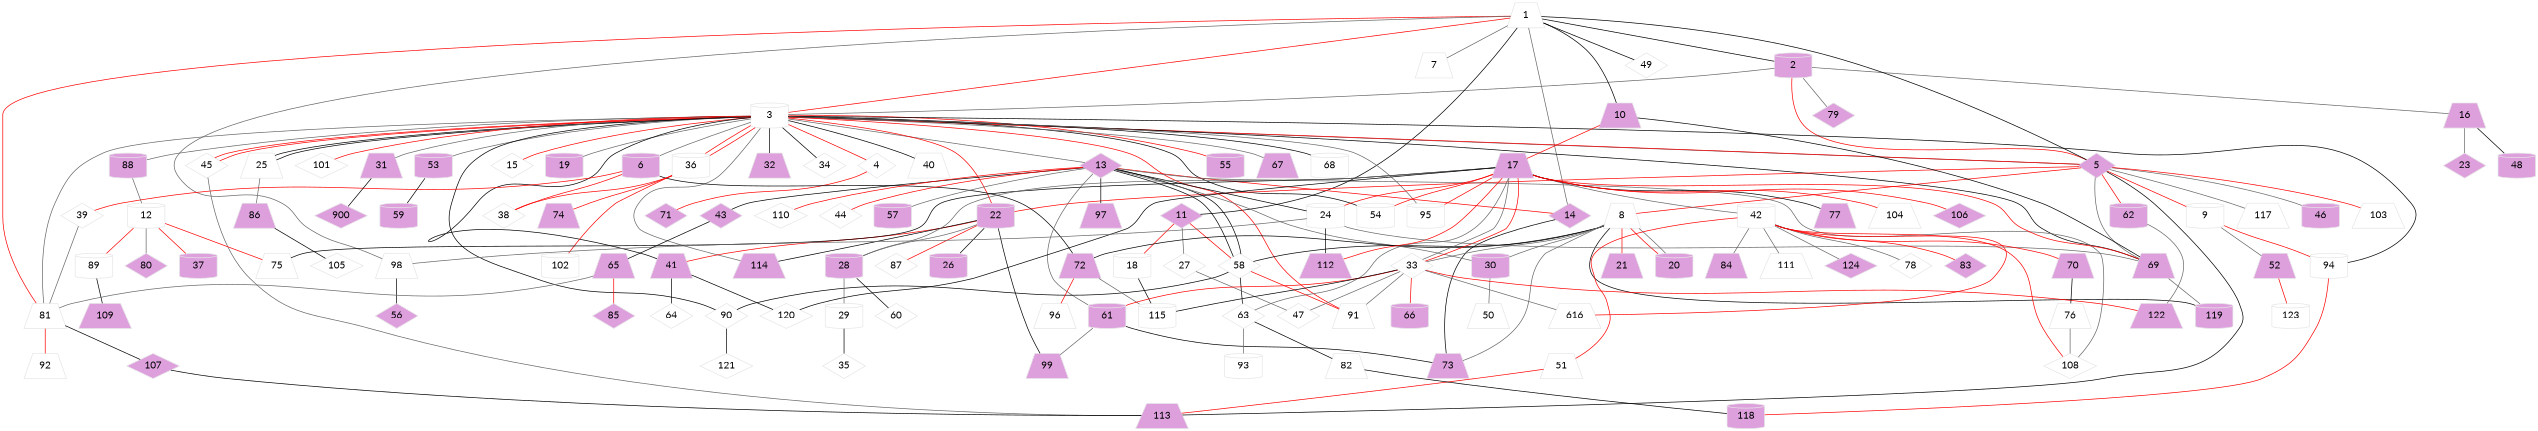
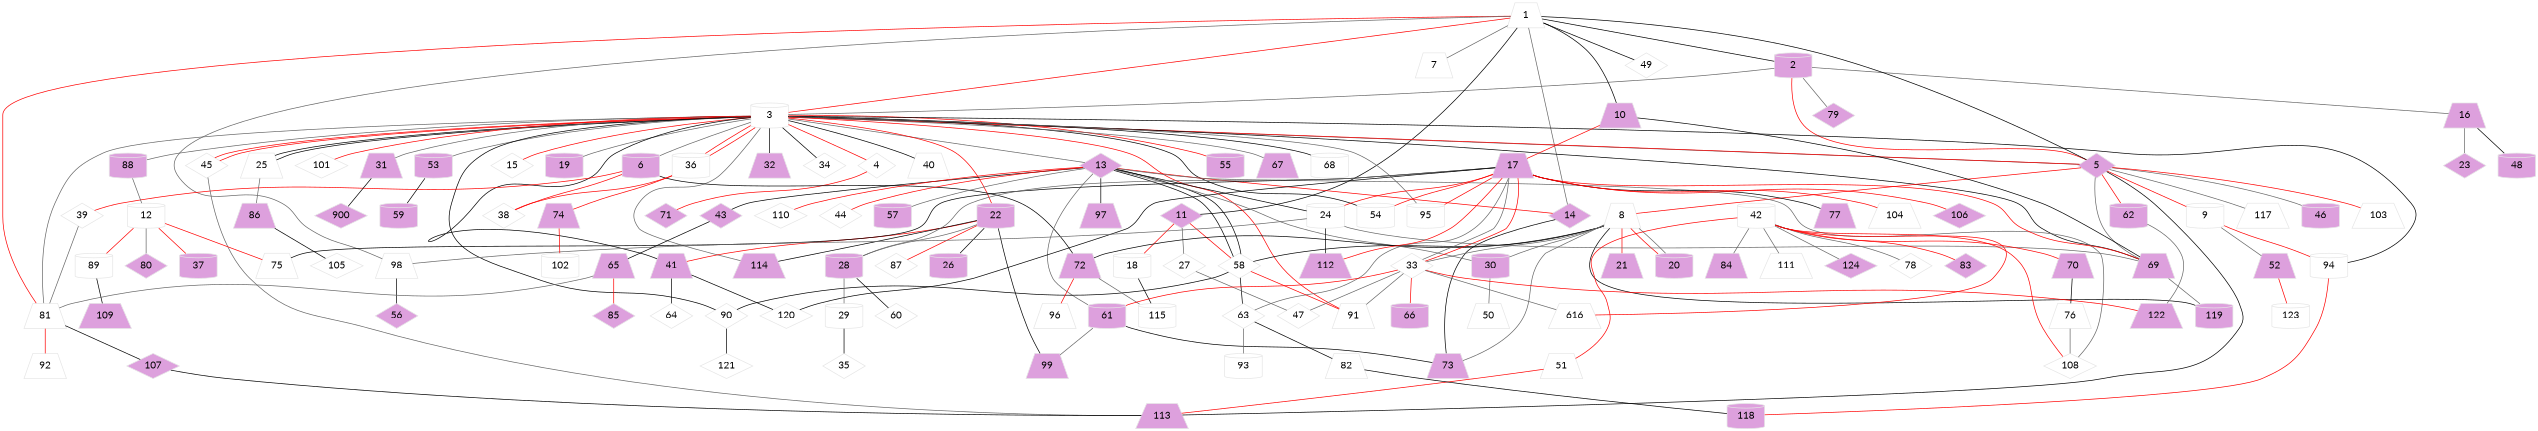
edge "5" -- "22": removed
edge "17" -- "42": removed
edge "36" -- "102": now "74" -- "102"
edge "33" -- "115": removed
